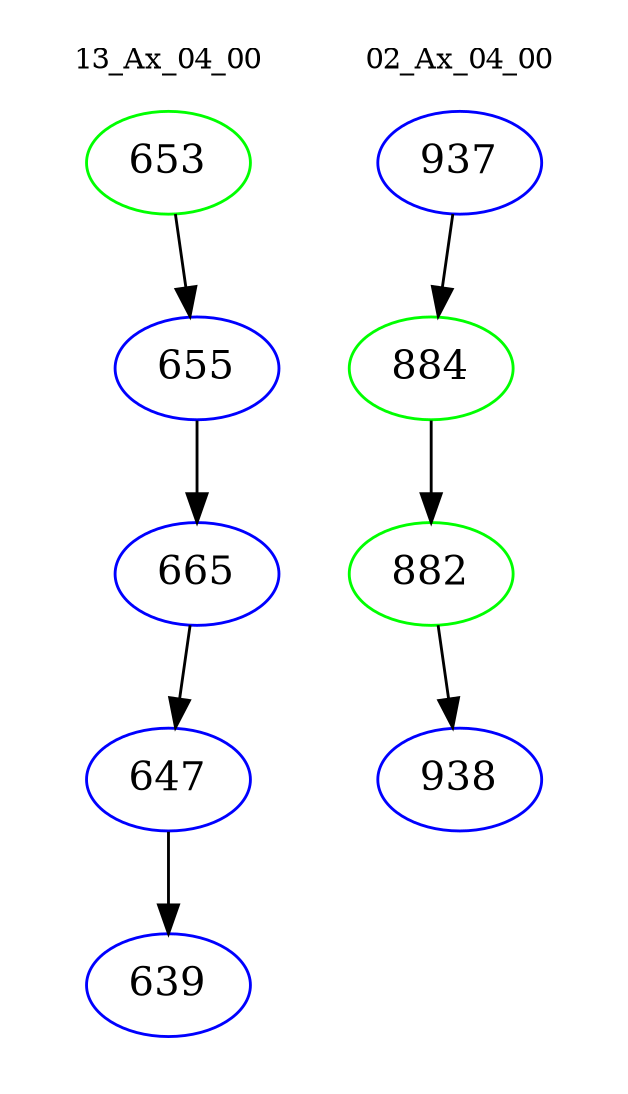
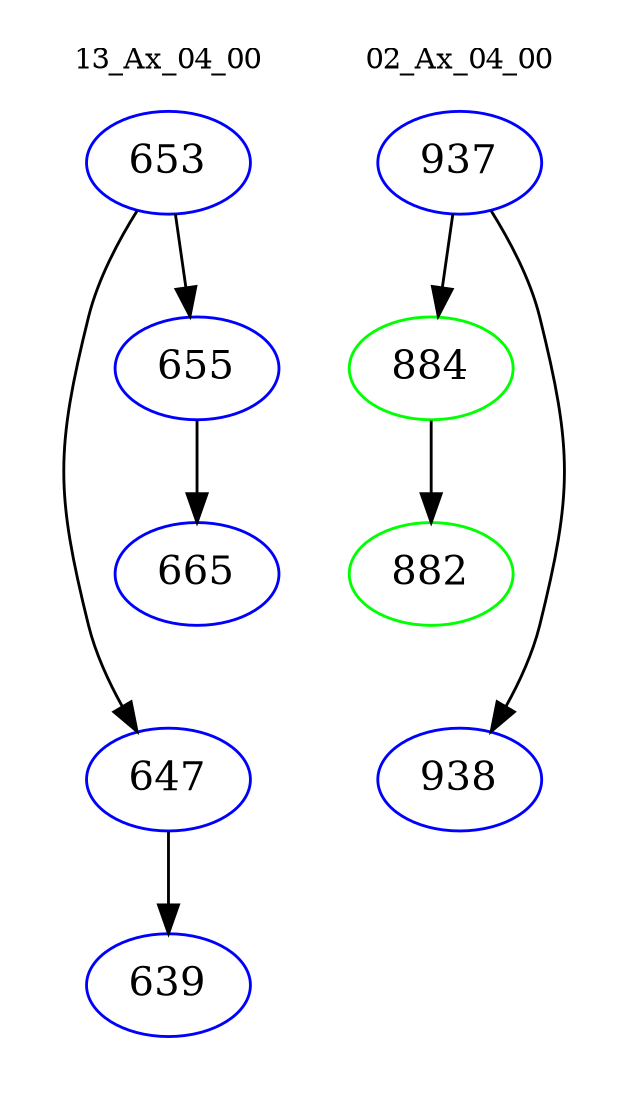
node "653": color green -> blue
edge "665" -> "647": now "653" -> "647"
edge "882" -> "938": now "937" -> "938"
